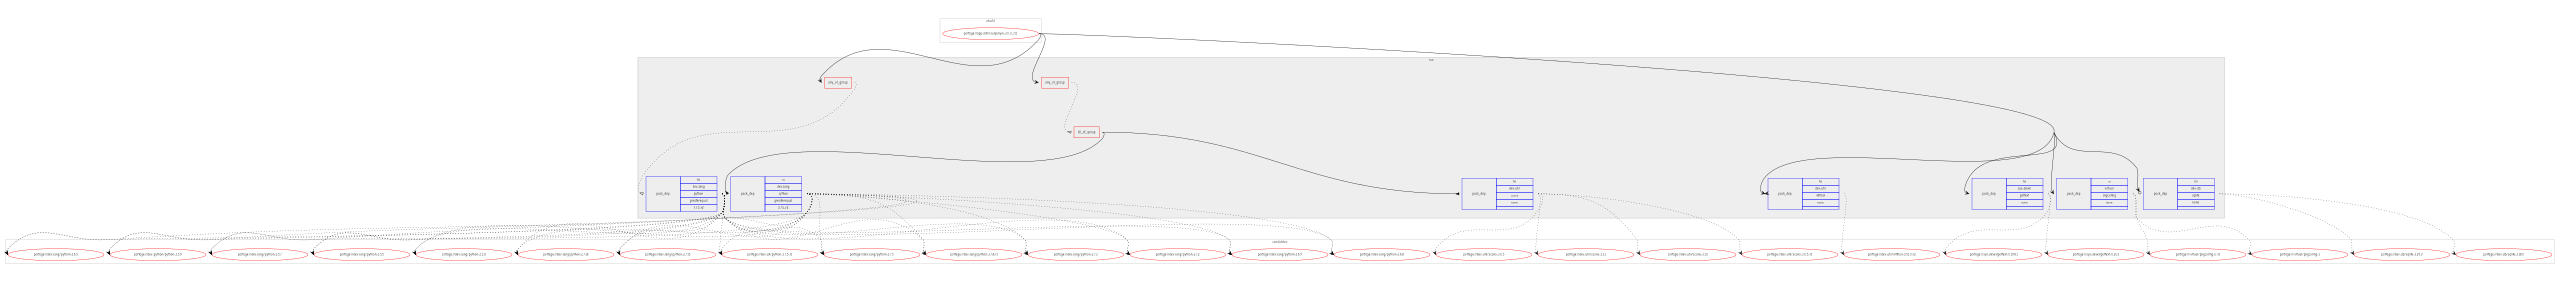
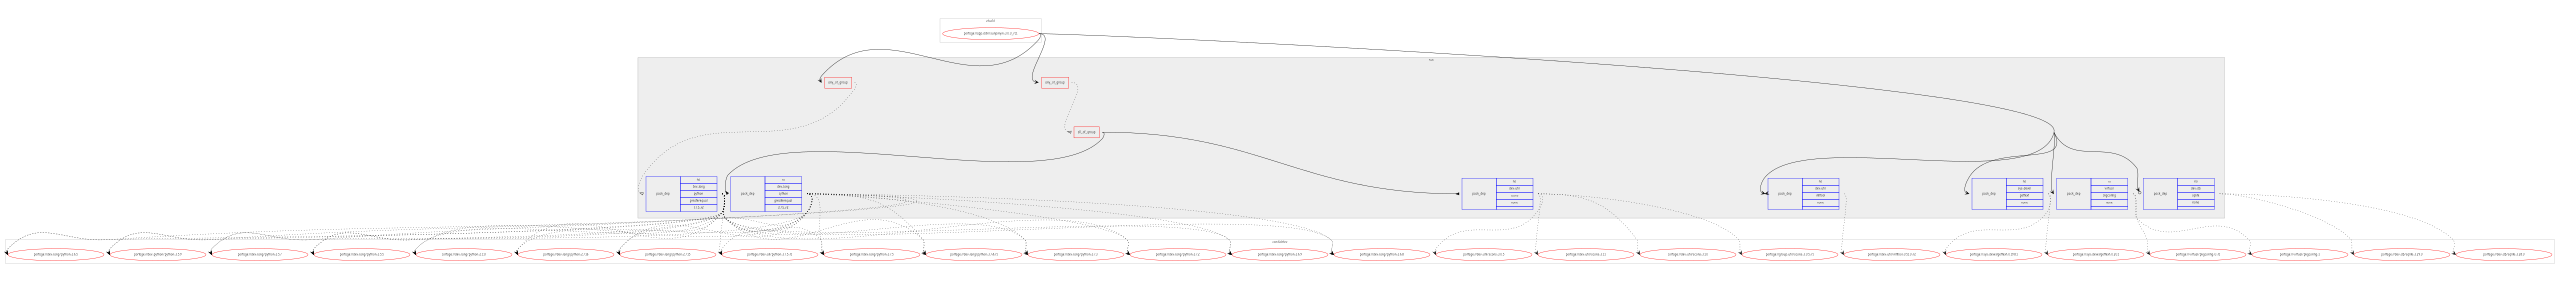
node "portage://dev-util/scons-3.0.5-r1": label "portage://dev-util/scons-3.0.5-r1" -> "portage://group-util/scons-3.0.5-r1"
node "portage://dev-db/sqlite-3.18.0": label "portage://dev-db/sqlite-3.18.0" -> "portage://dev-db/sqlite-3.28.0"
